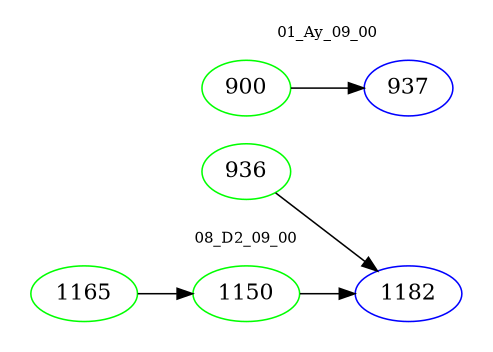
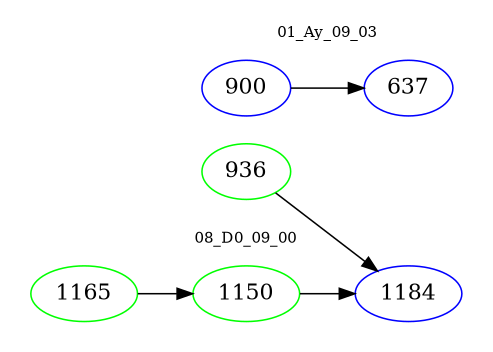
cluster "01_Ay_09_00": label "01_Ay_09_00" -> "01_Ay_09_03"
node "900": color green -> blue
node "937": label "937" -> "637"
cluster "08_D2_09_00": label "08_D2_09_00" -> "08_D0_09_00"
node "1182": label "1182" -> "1184"
